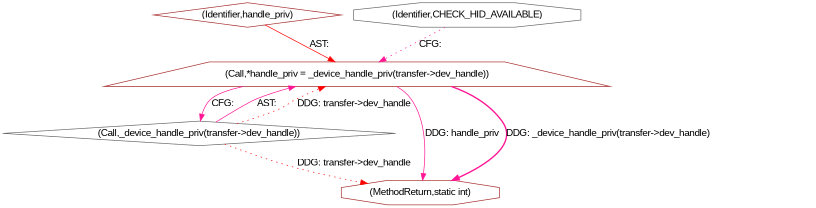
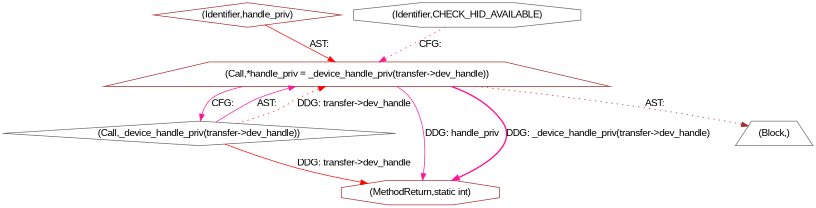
node "(Block,)": added
edge "(Call,_device_handle_priv(transfer->dev_handle))" -> "(MethodReturn,static int)": style dotted -> solid
